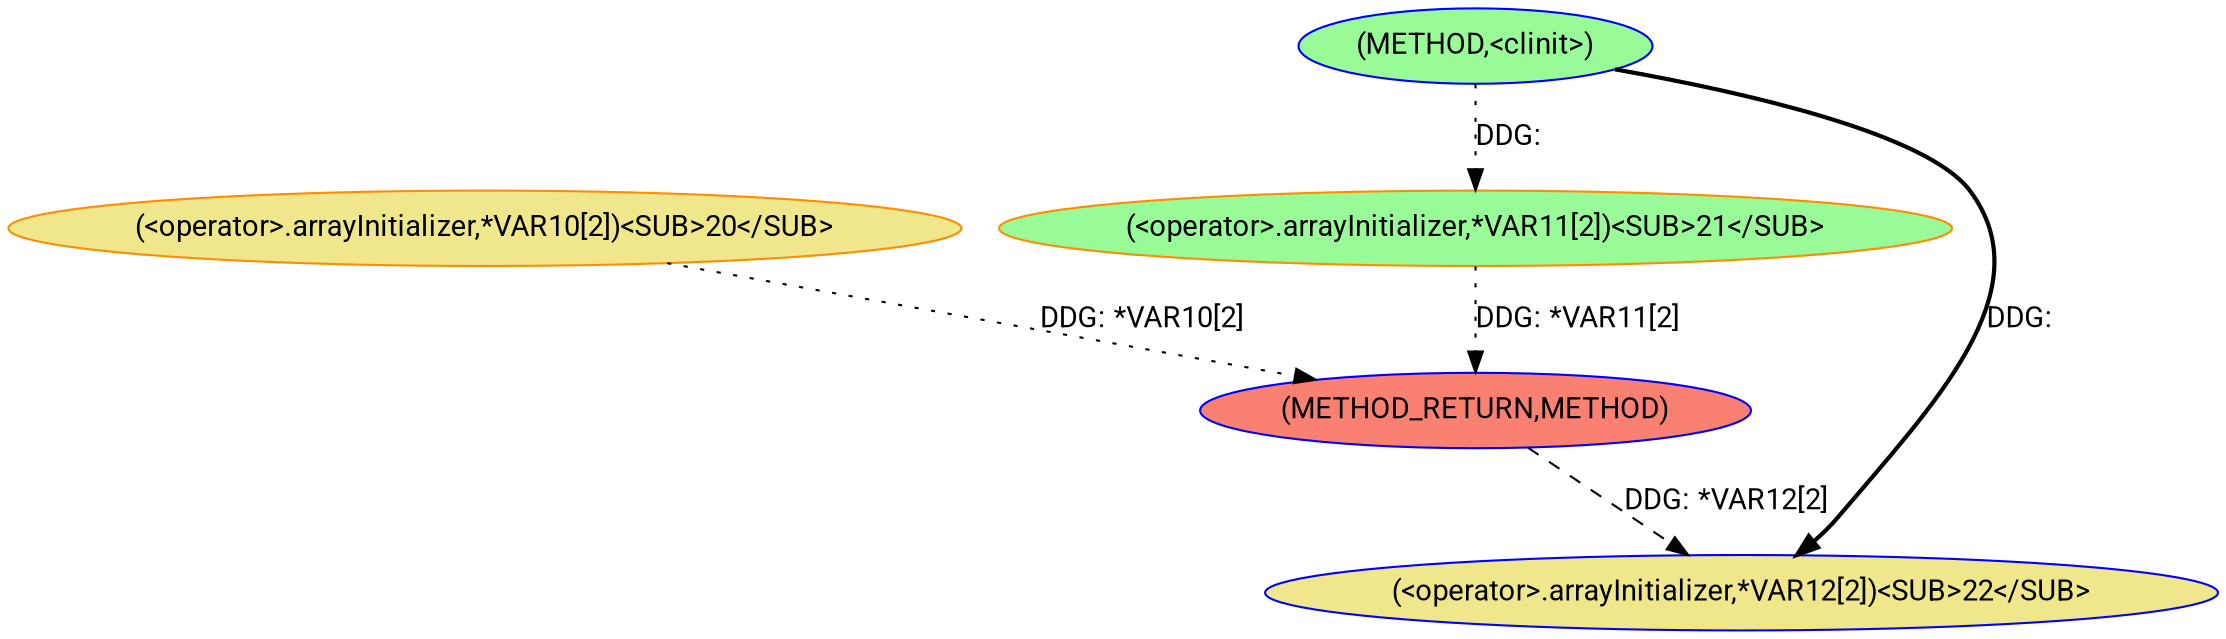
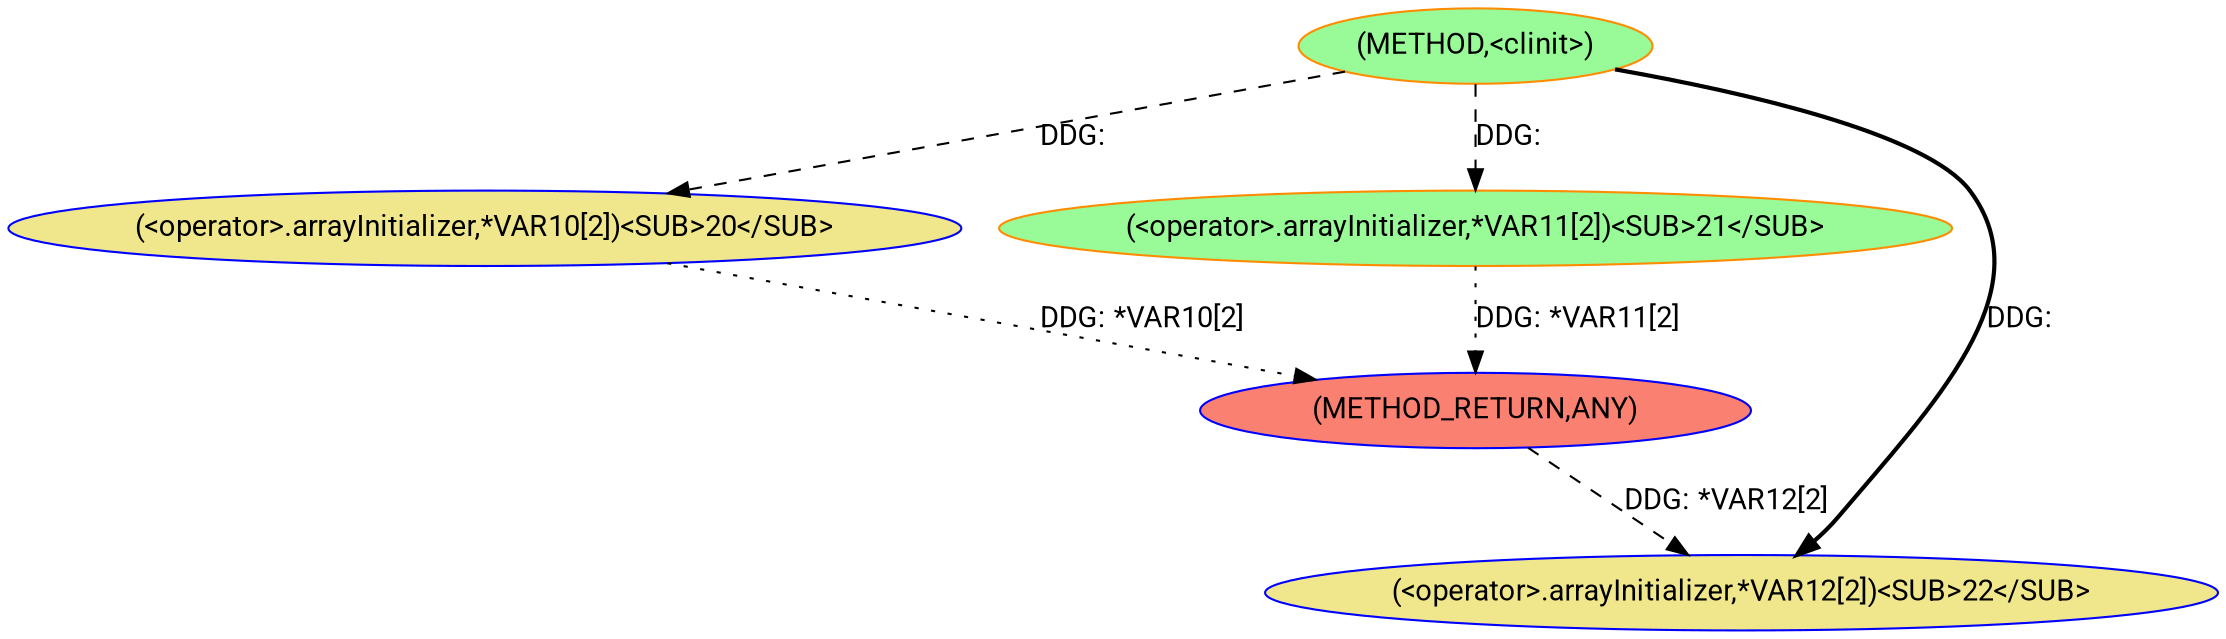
node "(METHOD,<clinit>)": color blue -> darkorange
edge "(METHOD,<clinit>)" -> "(<operator>.arrayInitializer,*VAR11[2])<SUB>21</SUB>": style dotted -> dashed
edge "(METHOD,<clinit>)" -> "(<operator>.arrayInitializer,*VAR10[2])<SUB>20</SUB>": added, label "DDG:"
node "(<operator>.arrayInitializer,*VAR10[2])<SUB>20</SUB>": color darkorange -> blue
node "(METHOD_RETURN,METHOD)": label "(METHOD_RETURN,METHOD)" -> "(METHOD_RETURN,ANY)"
